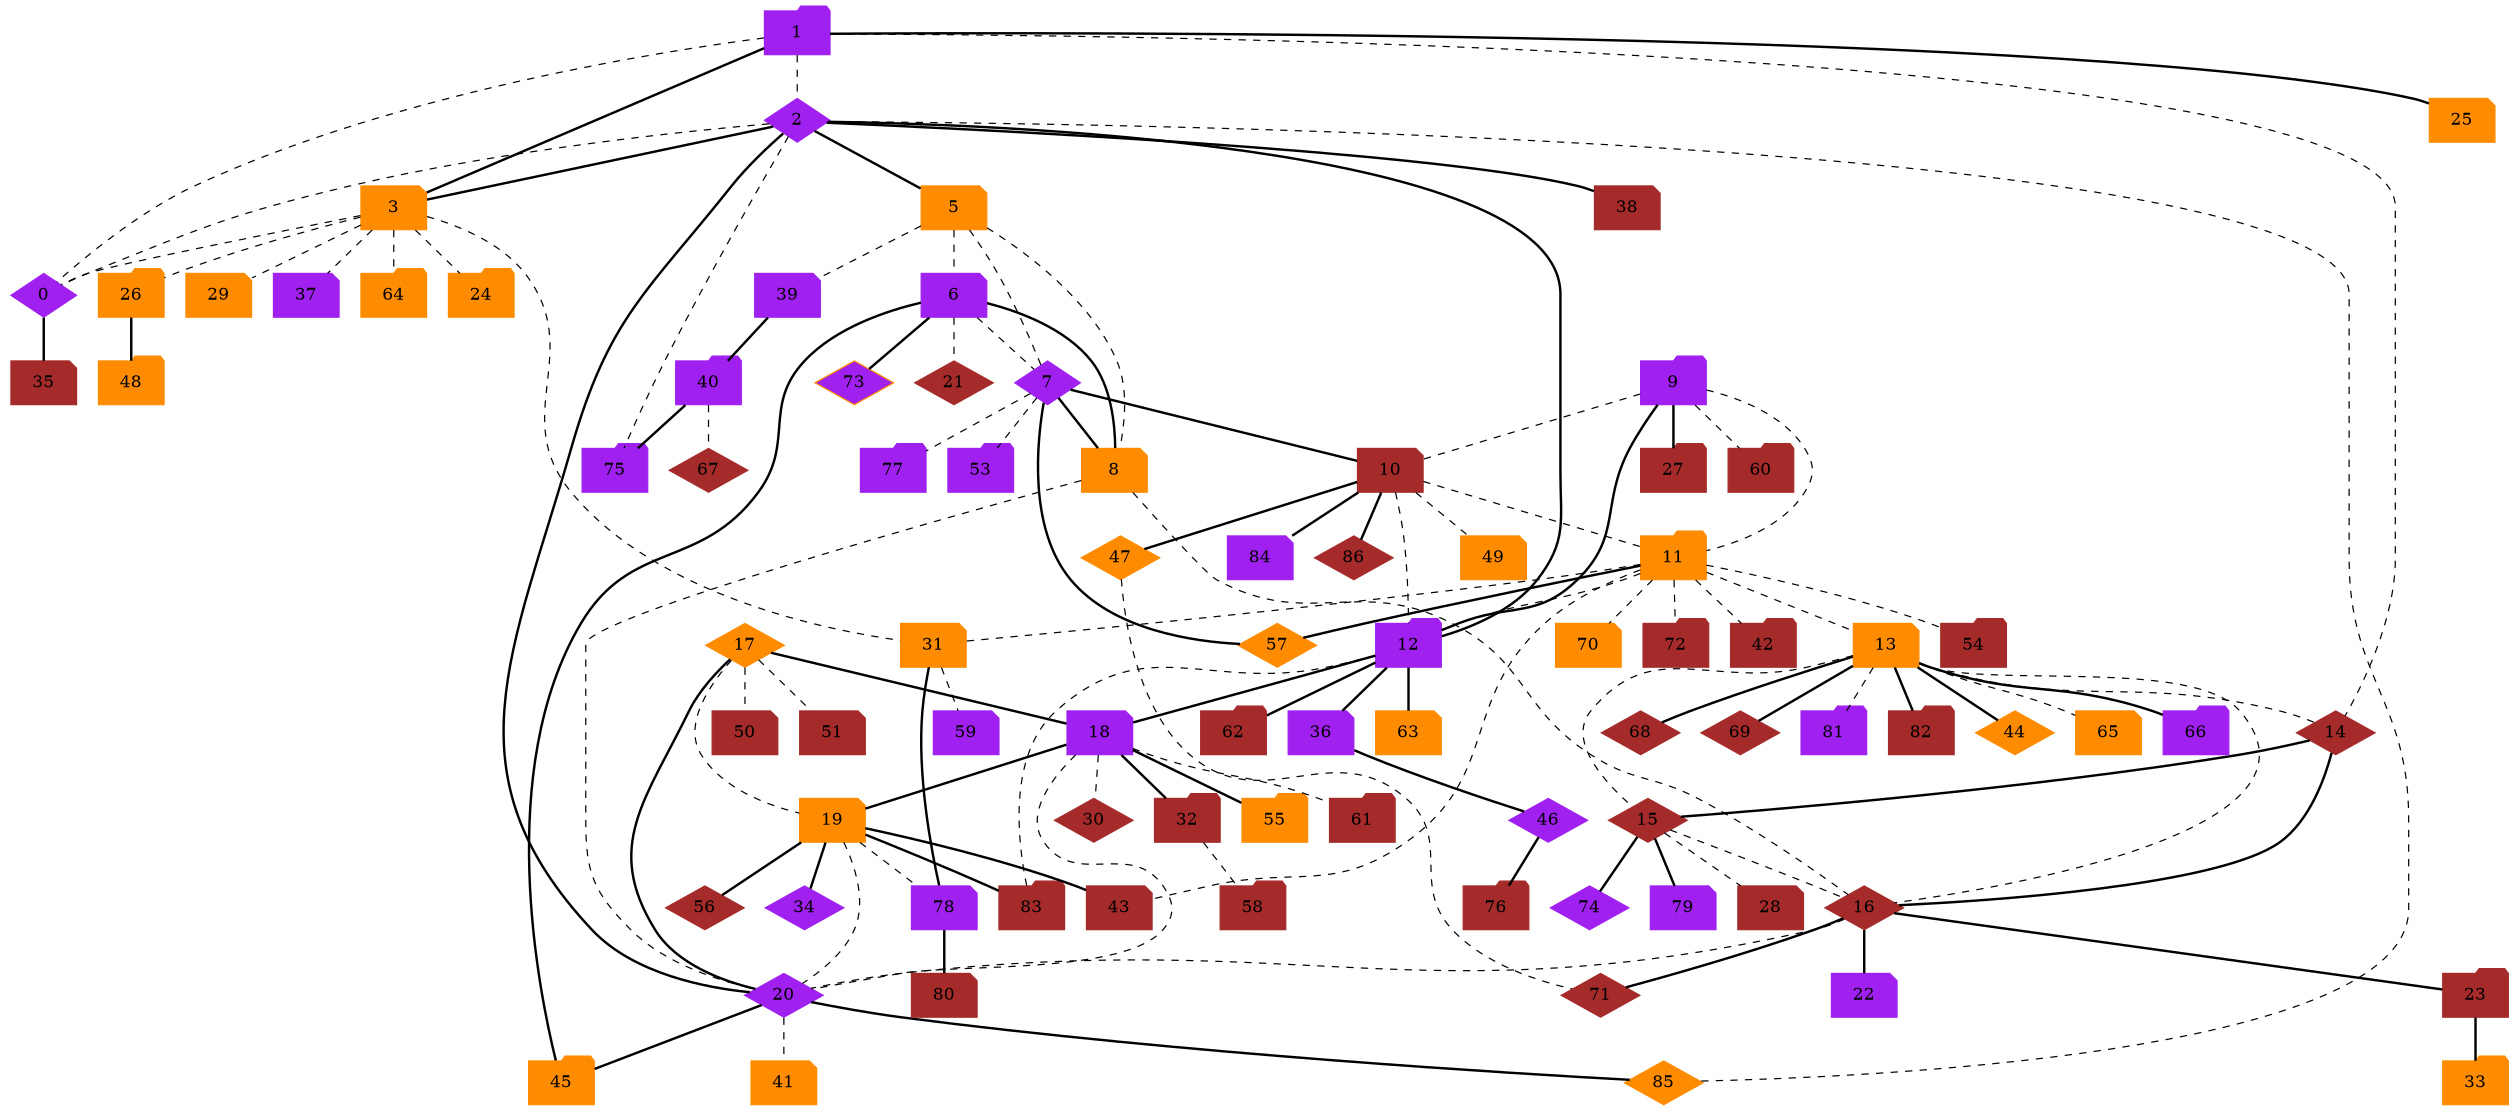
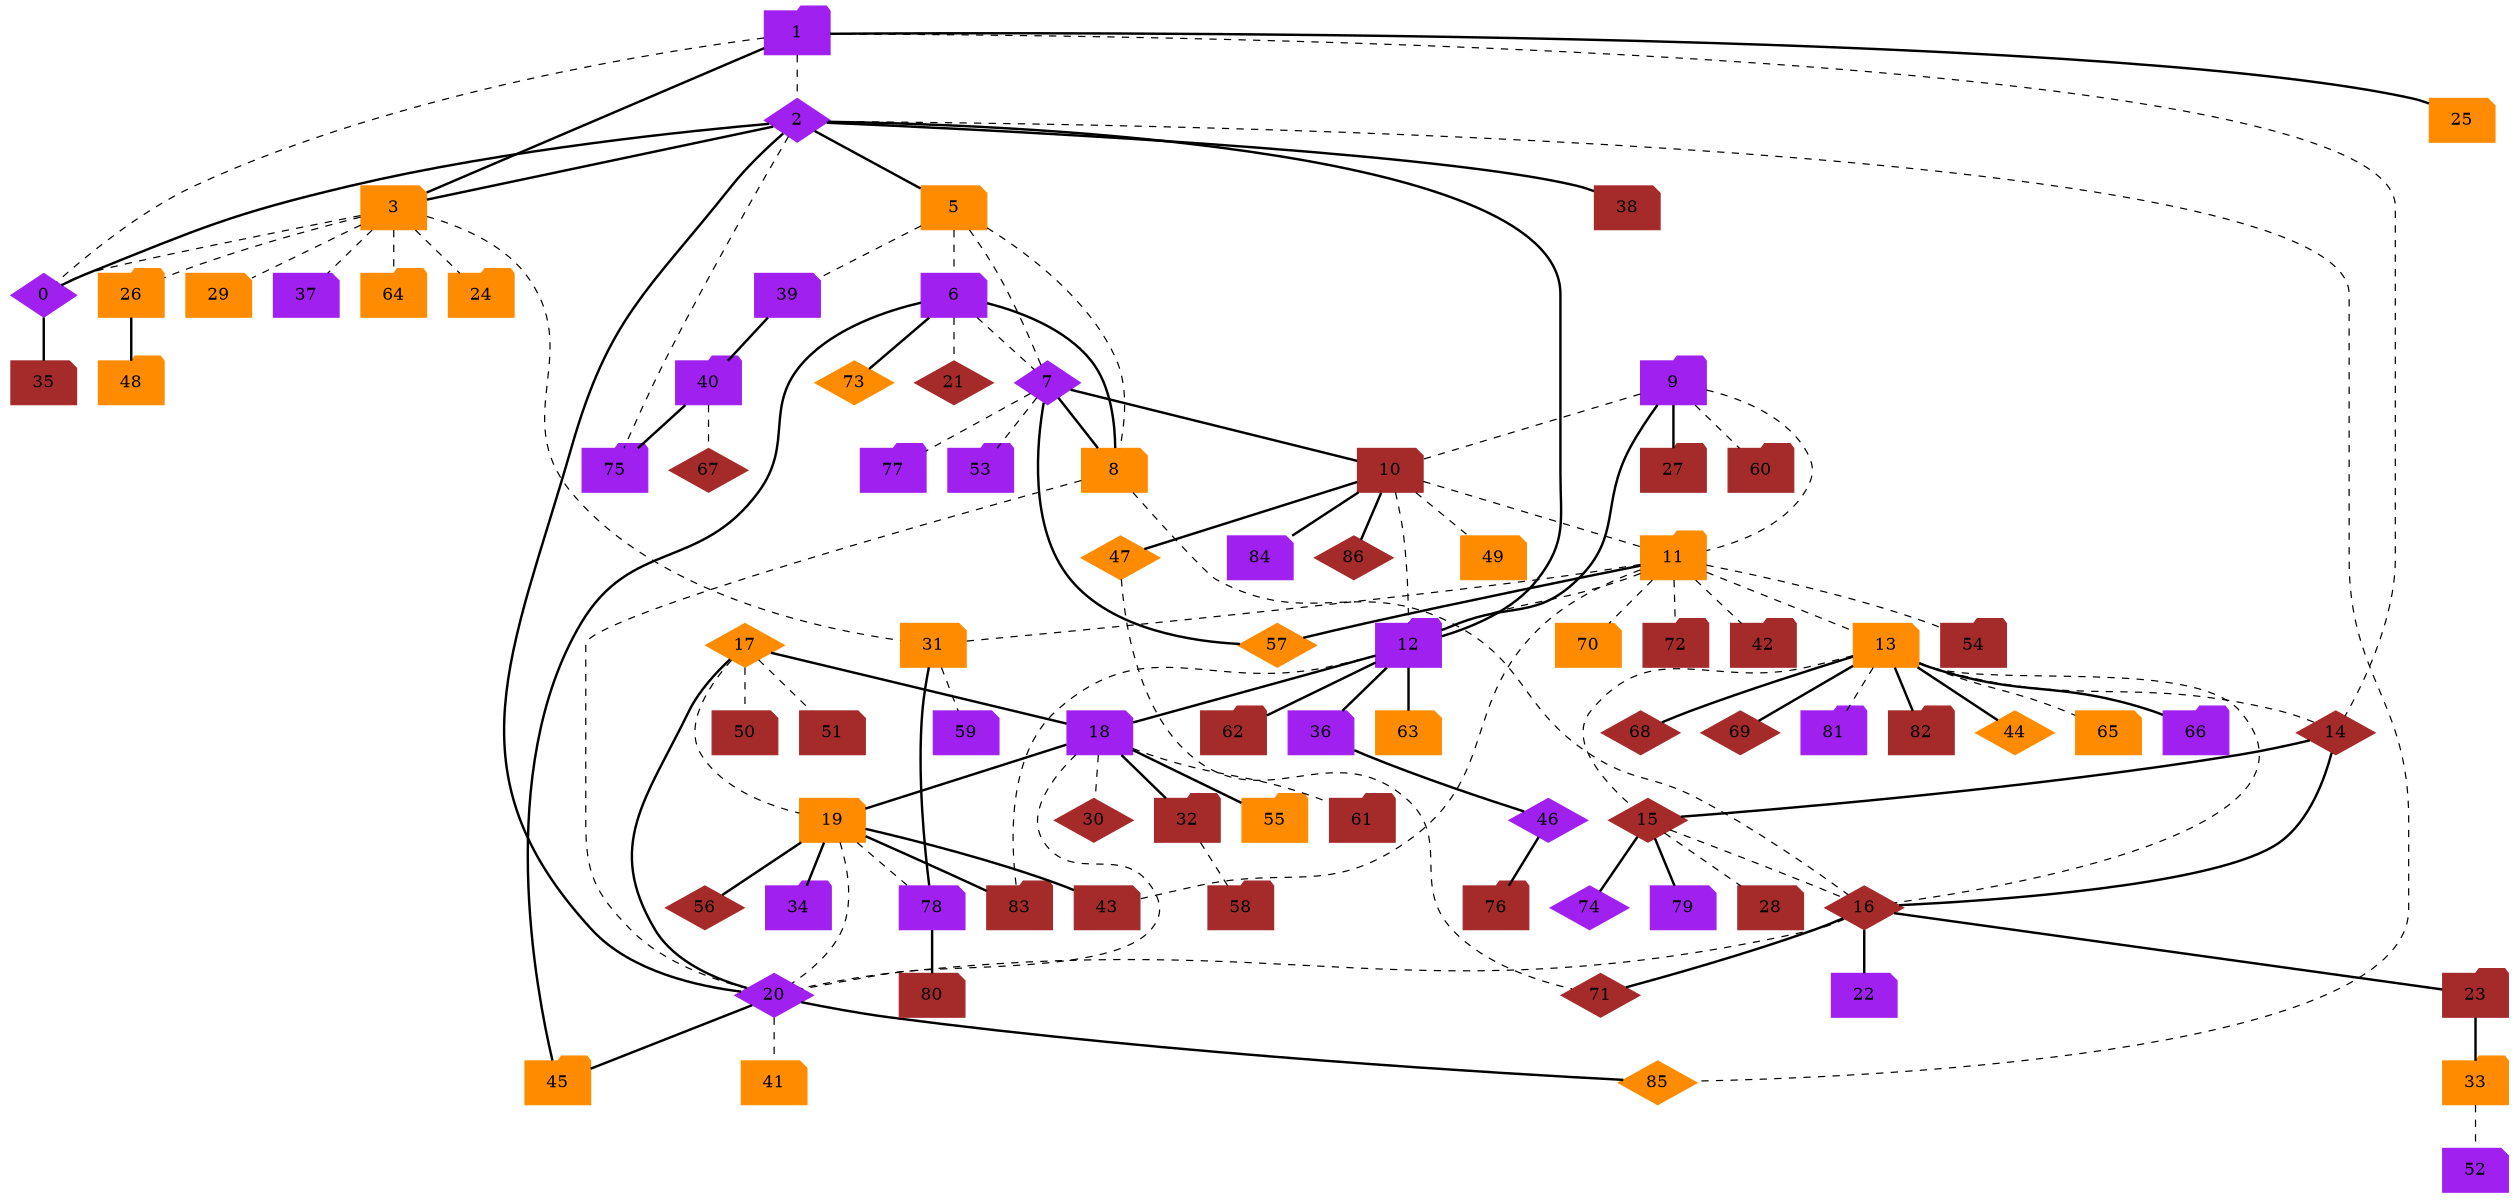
edge "2" -- "0": style dashed -> bold
node "73": fillcolor purple -> darkorange
node "34": shape diamond -> folder
node "52": added
